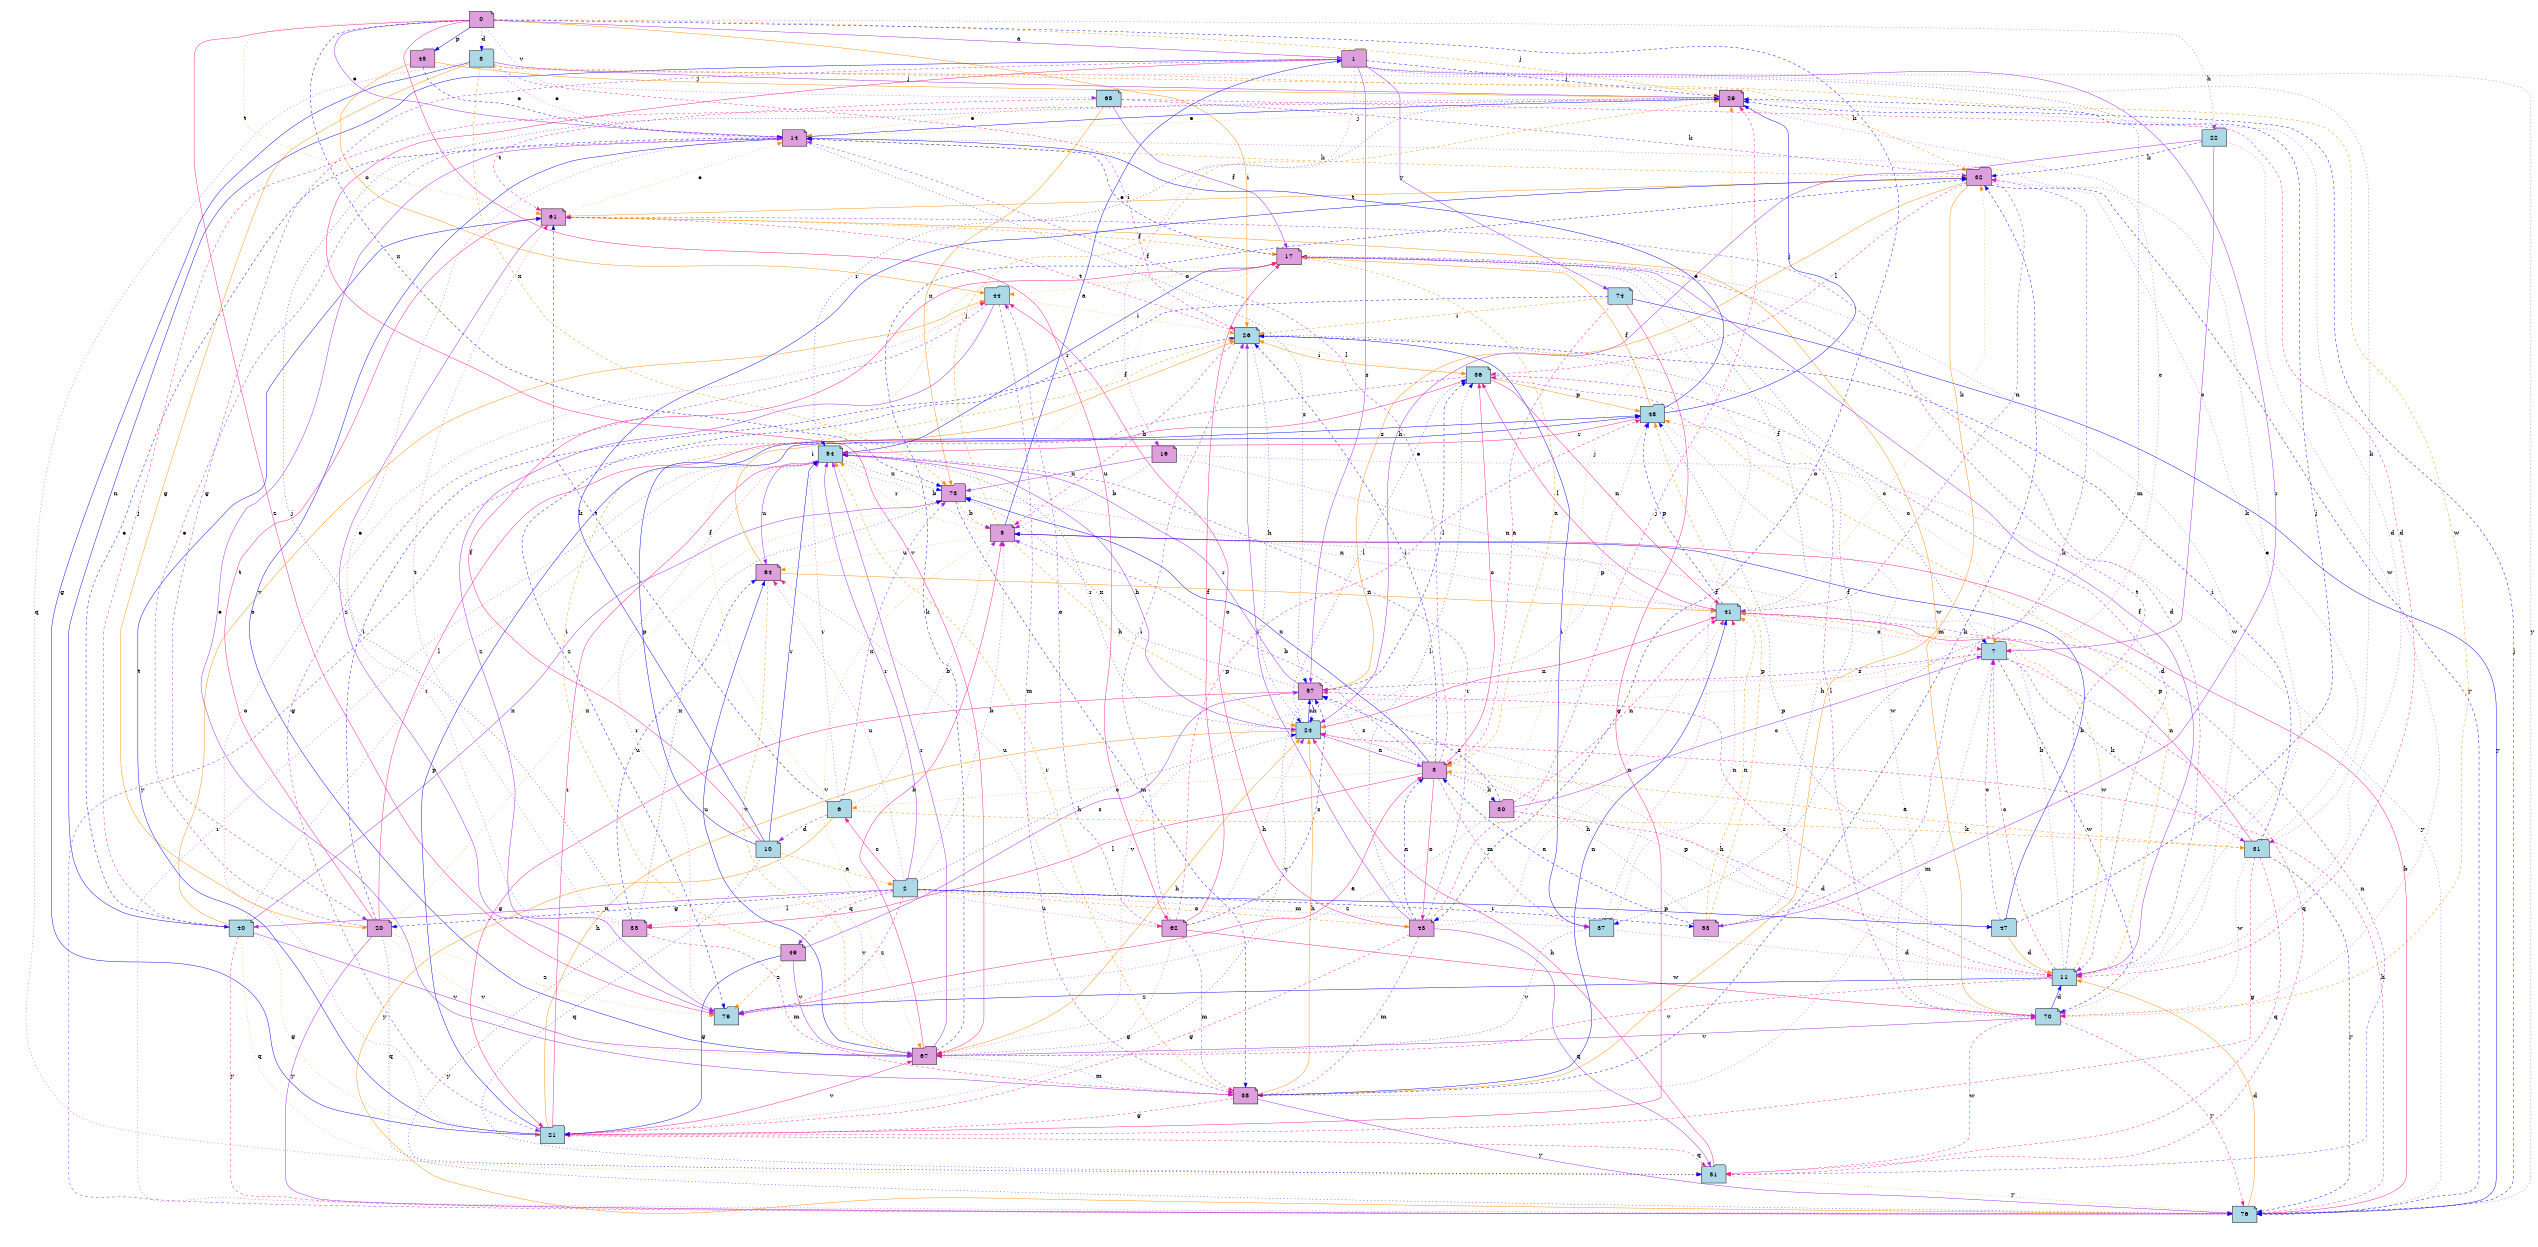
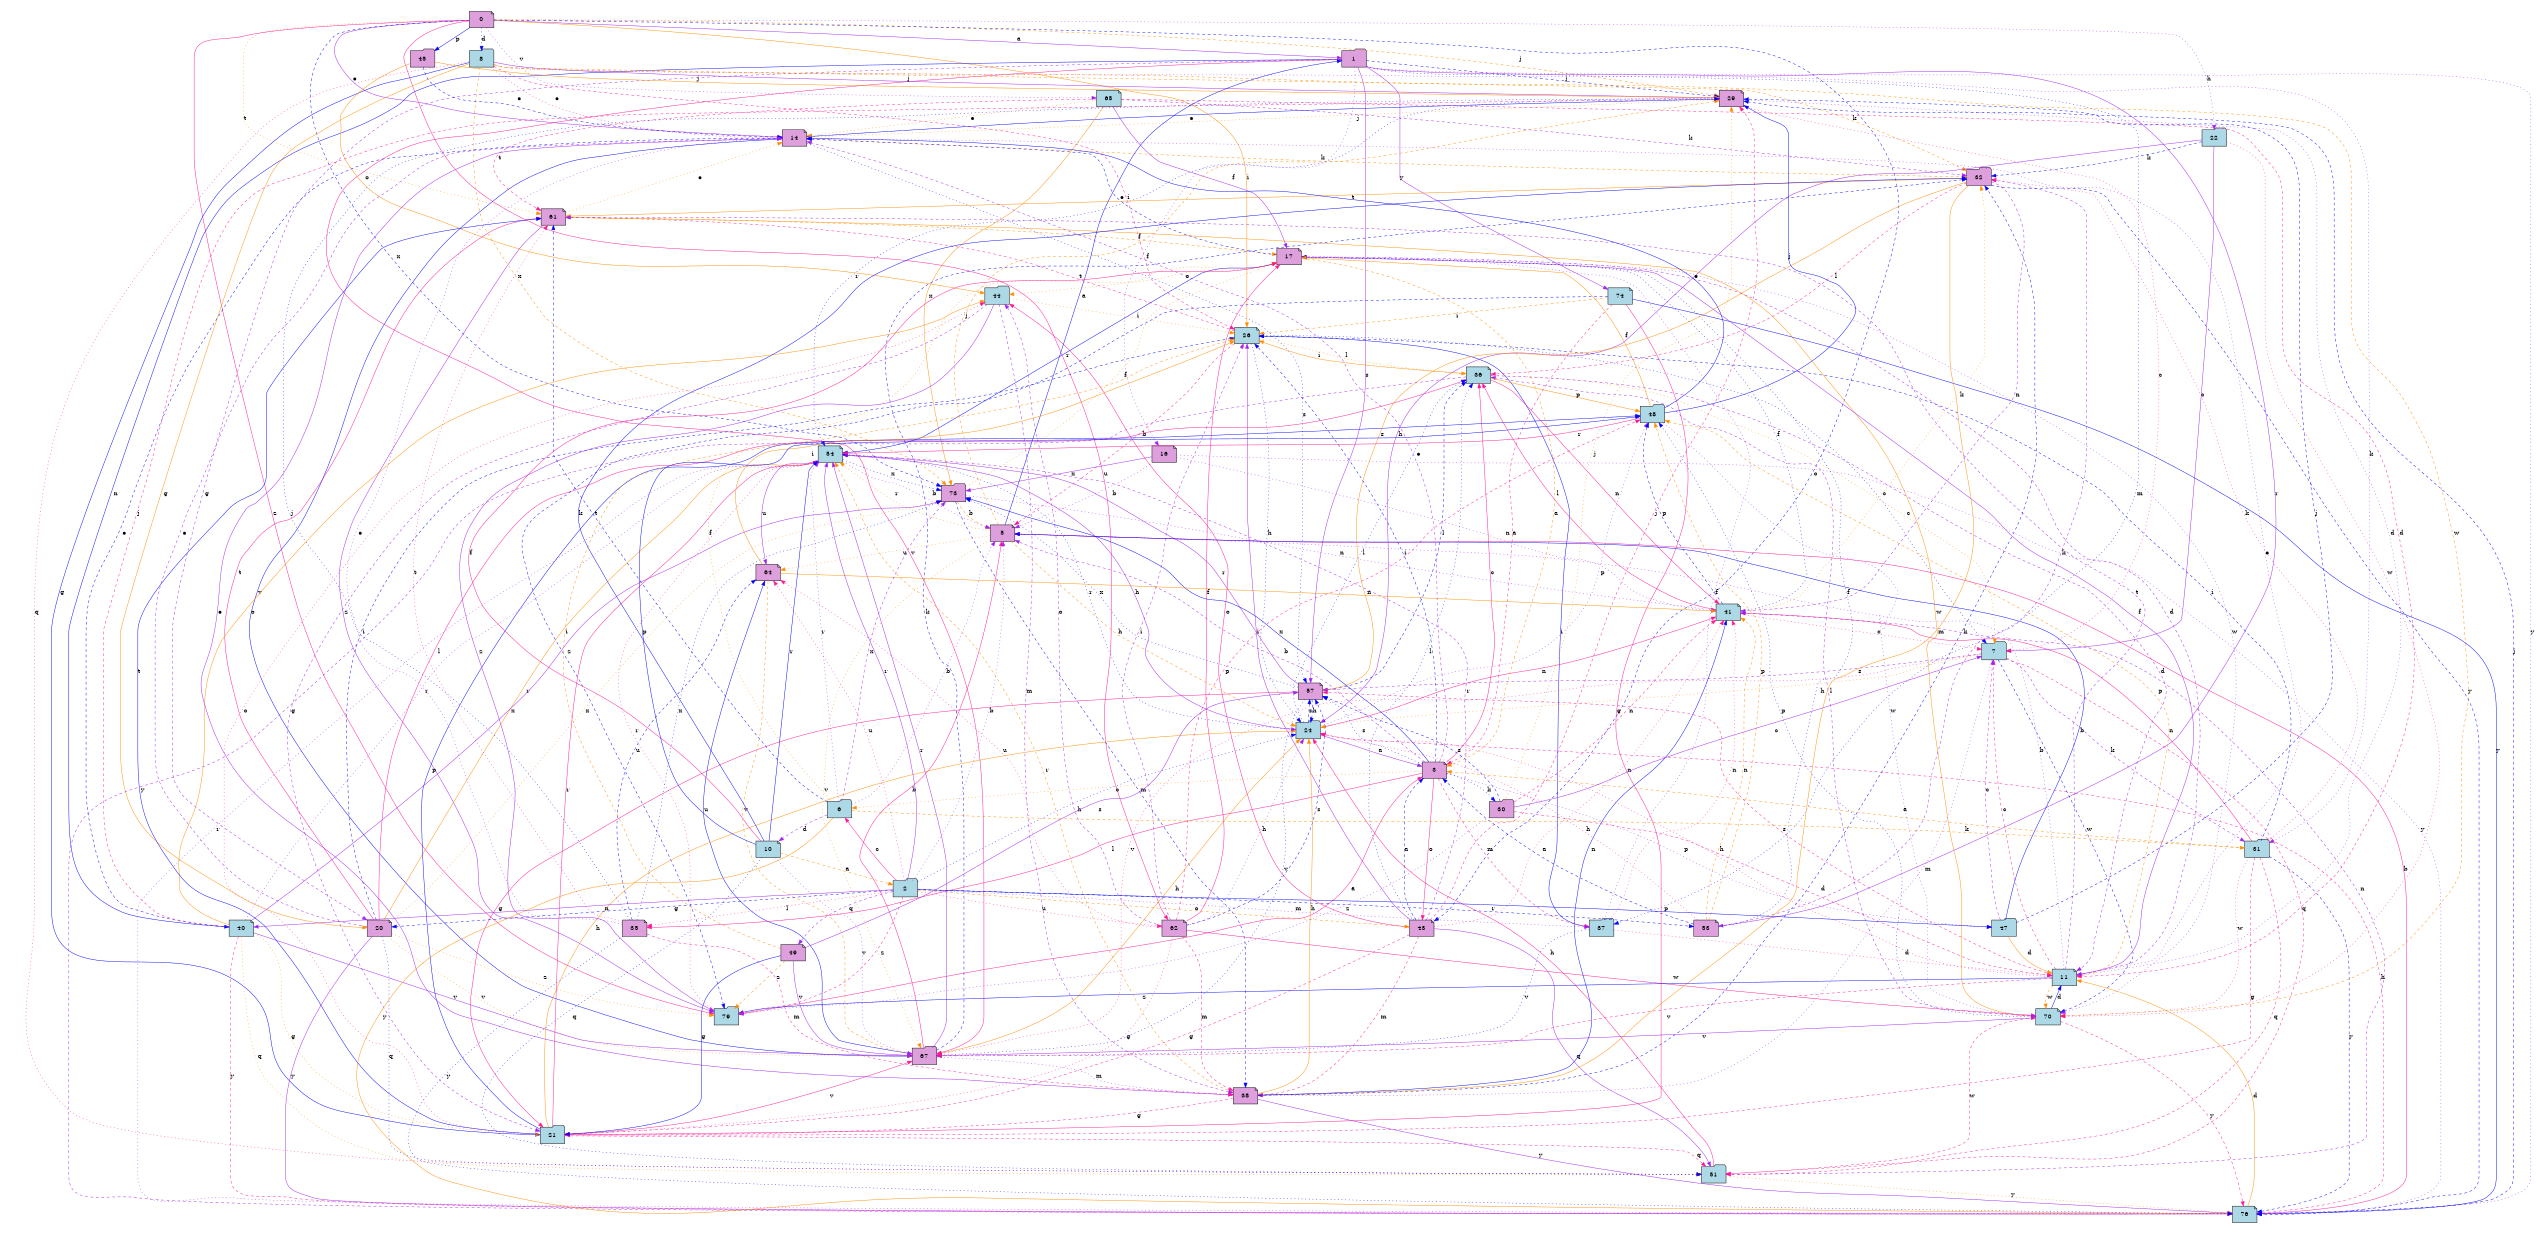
edge "20" -> "54": added, label "r"
edge "11" -> "41": now "11" -> "70"
edge "24" -> "57": style solid -> dashed
